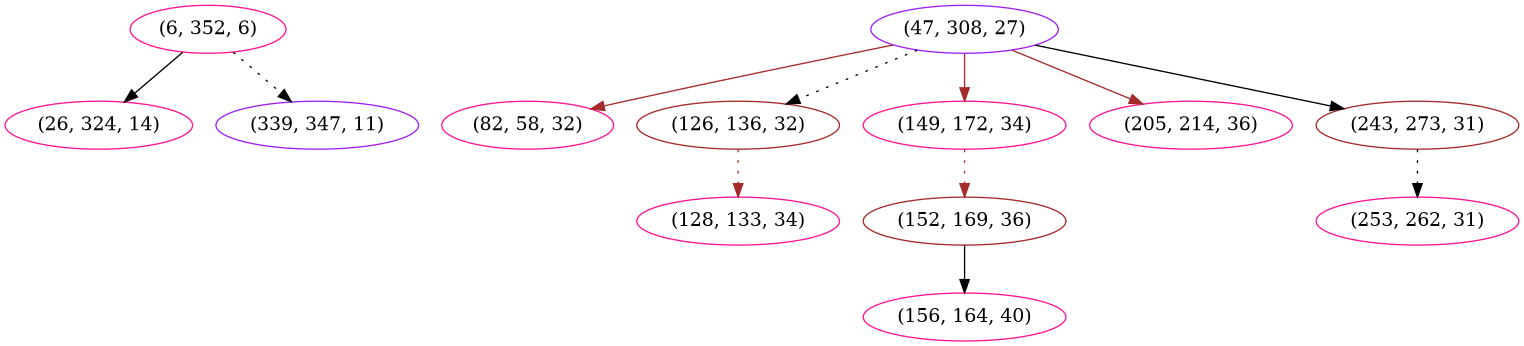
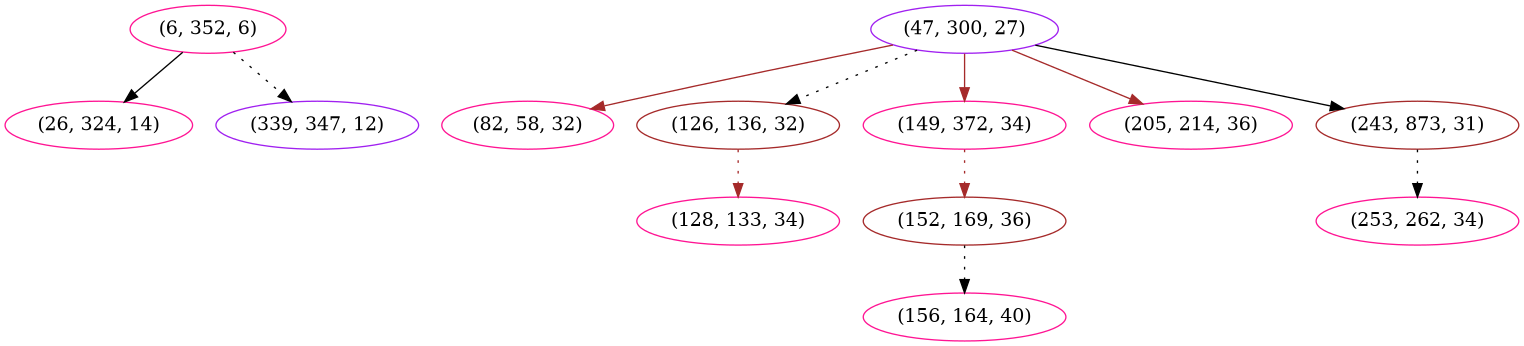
node "(47, 308, 27)": label "(47, 308, 27)" -> "(47, 300, 27)"
node "(339, 347, 11)": label "(339, 347, 11)" -> "(339, 347, 12)"
node "(149, 172, 34)": label "(149, 172, 34)" -> "(149, 372, 34)"
node "(243, 273, 31)": label "(243, 273, 31)" -> "(243, 873, 31)"
node "(253, 262, 31)": label "(253, 262, 31)" -> "(253, 262, 34)"
edge "(152, 169, 36)" -> "(156, 164, 40)": style solid -> dotted
